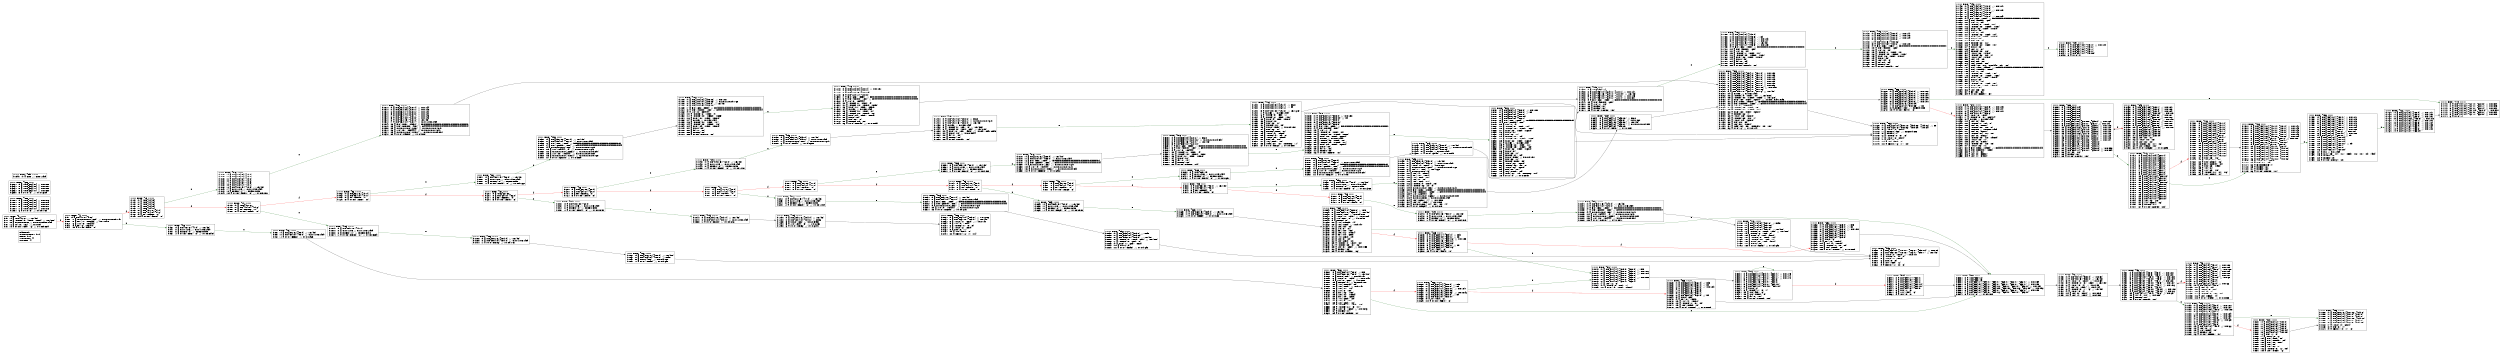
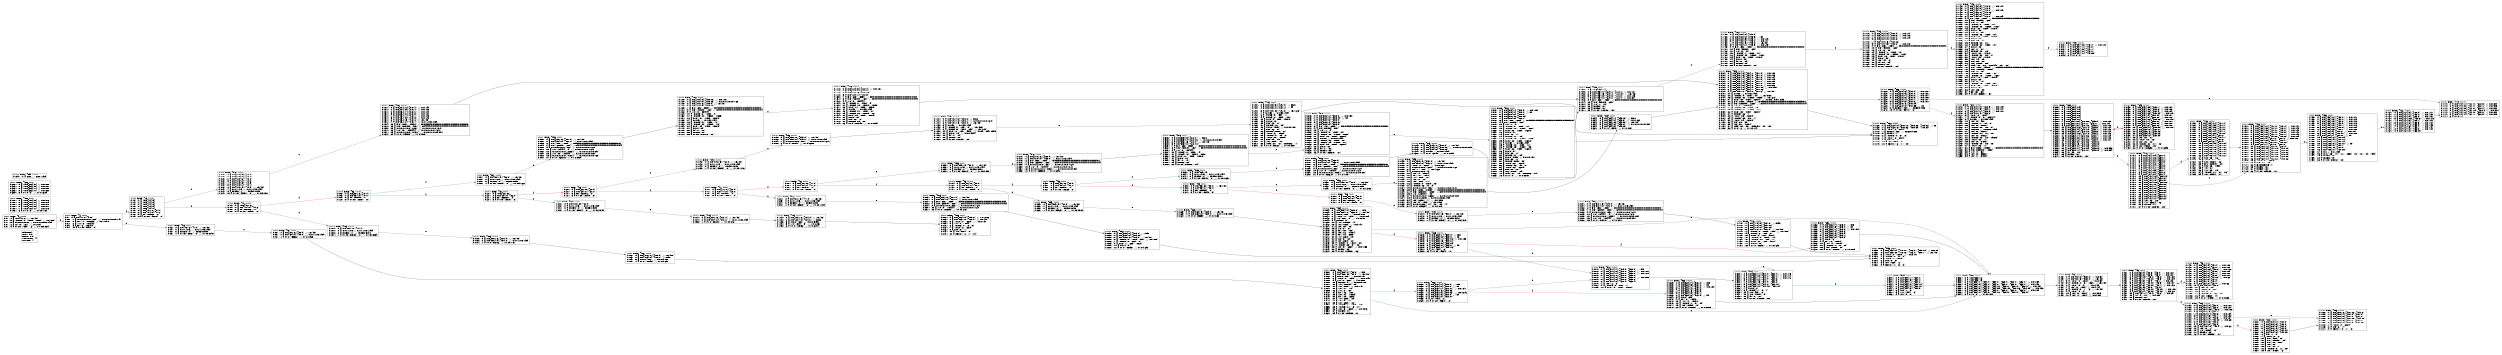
node "_dispatch": text "CALLDATASIZEx: 0x0" -> "Hash: 0x0"
